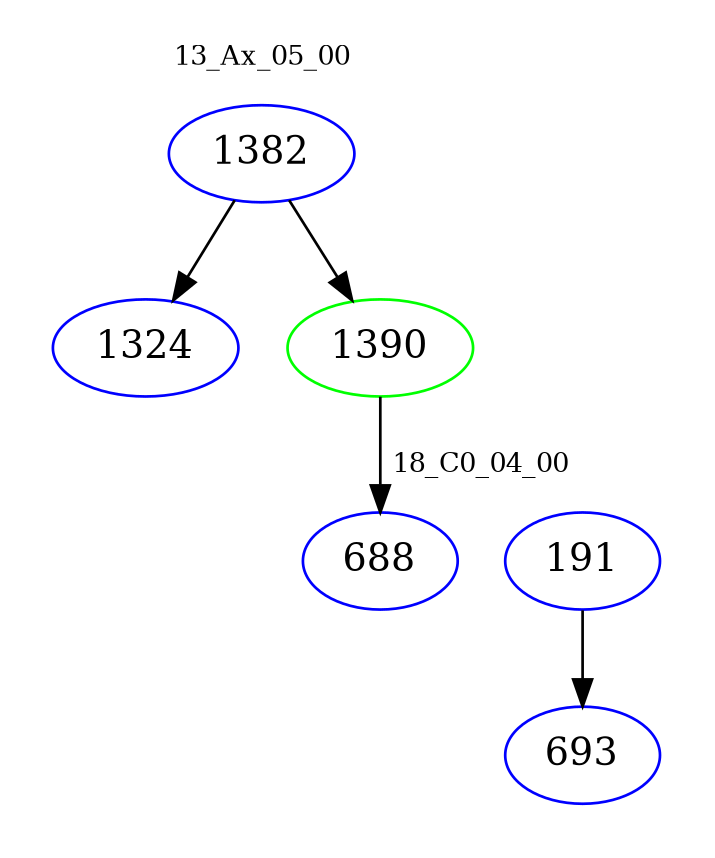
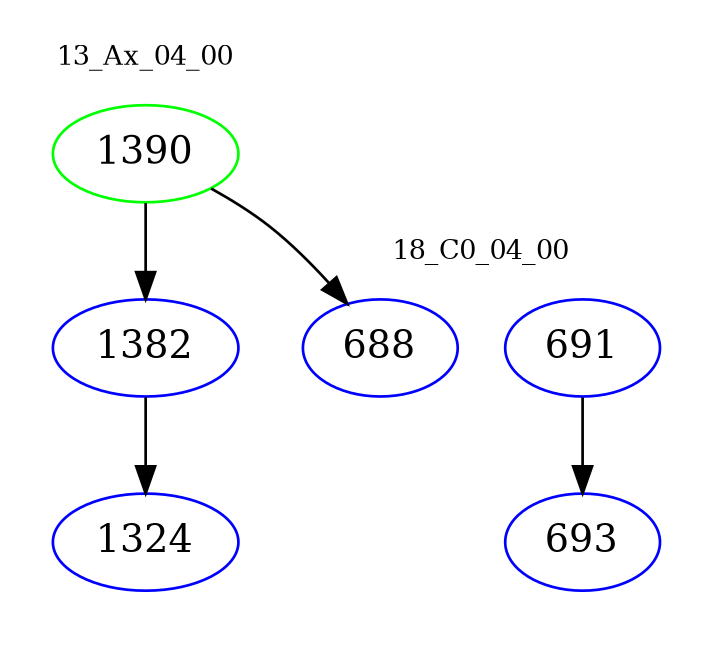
cluster "13_Ax_05_00": label "13_Ax_05_00" -> "13_Ax_04_00"
edge "1382" -> "1390": reversed
node "191": label "191" -> "691"
